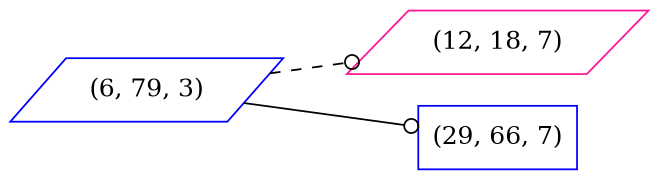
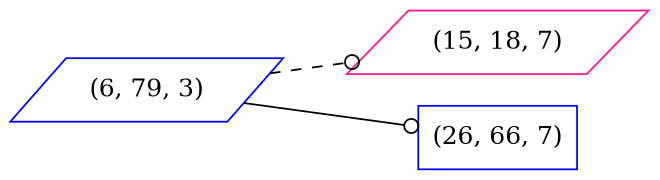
node "(12, 18, 7)": label "(12, 18, 7)" -> "(15, 18, 7)"
node "(29, 66, 7)": label "(29, 66, 7)" -> "(26, 66, 7)"
